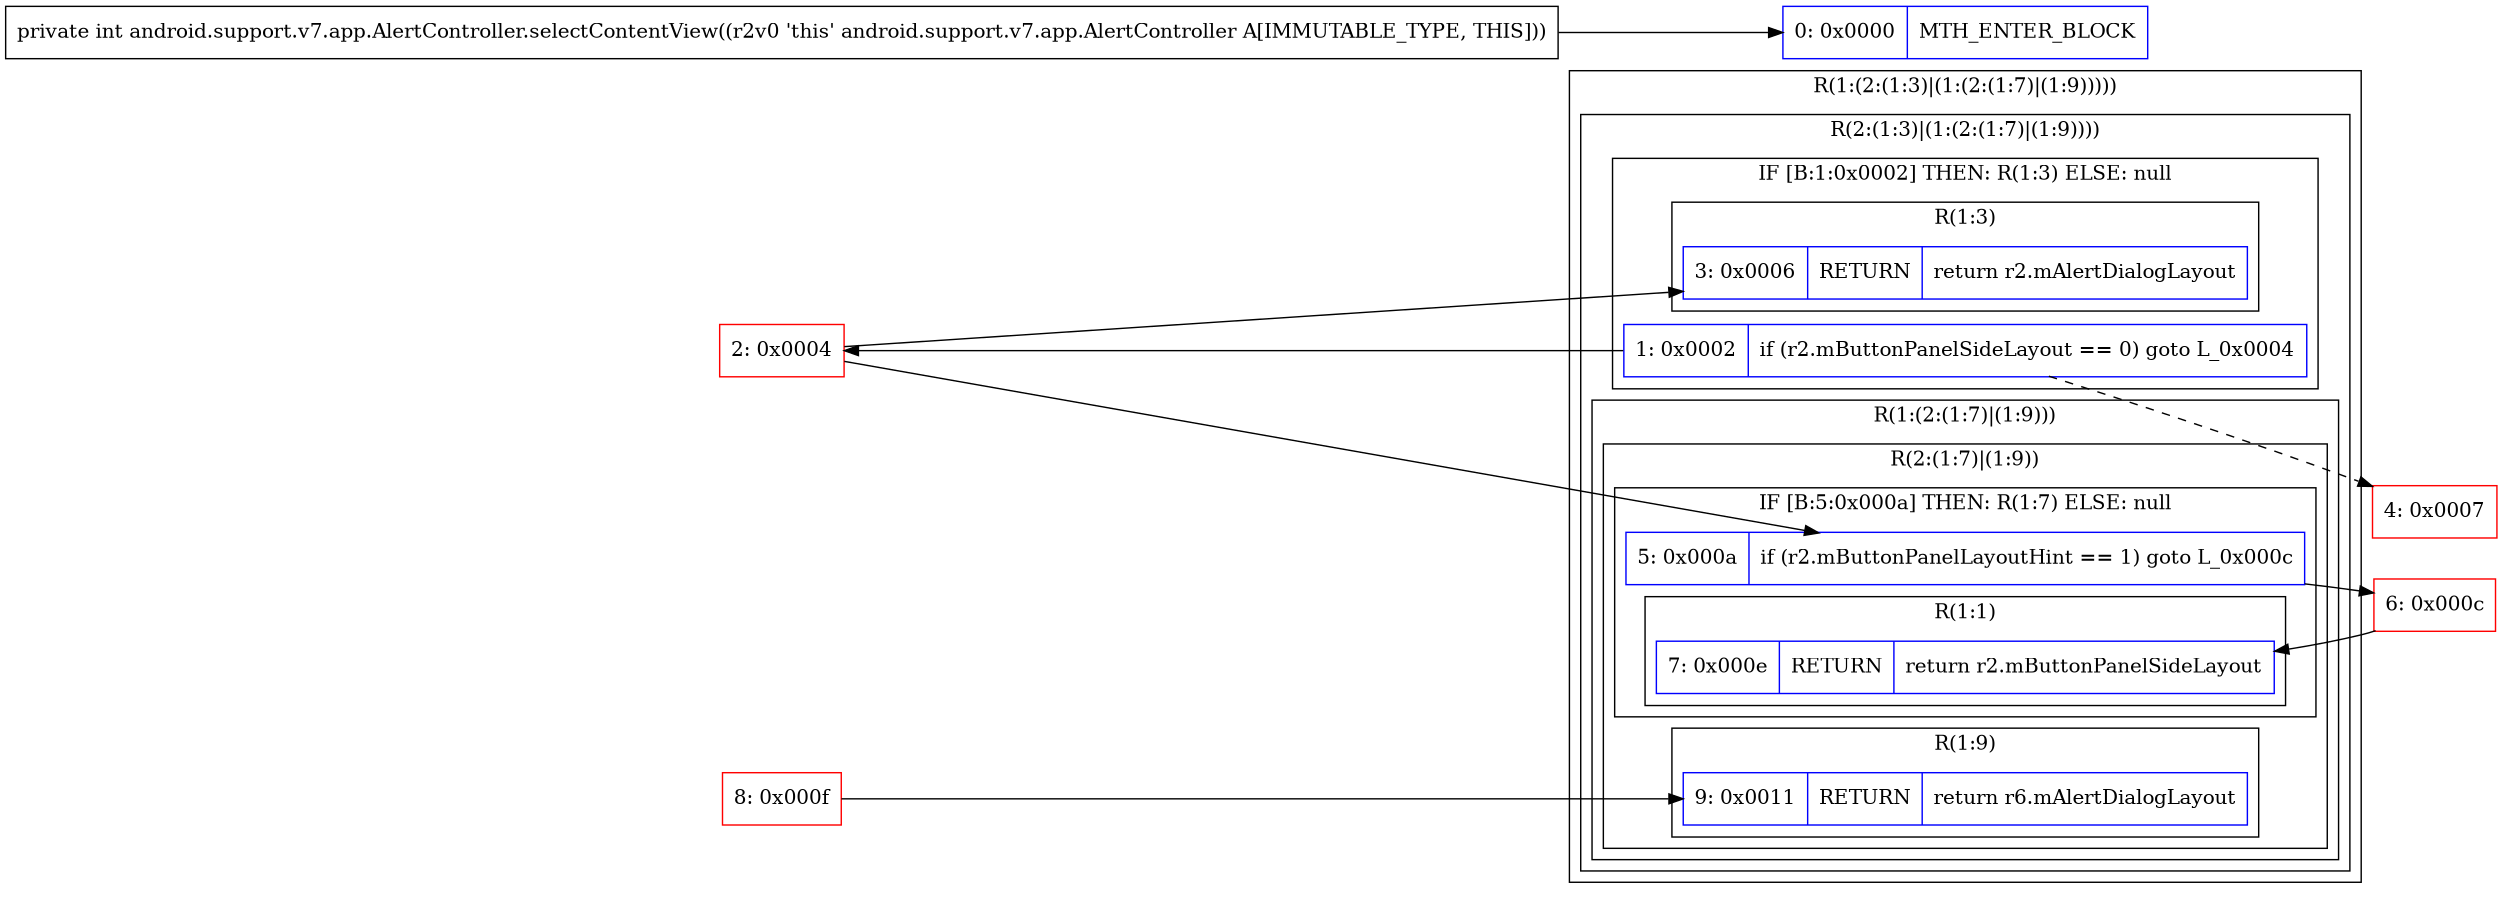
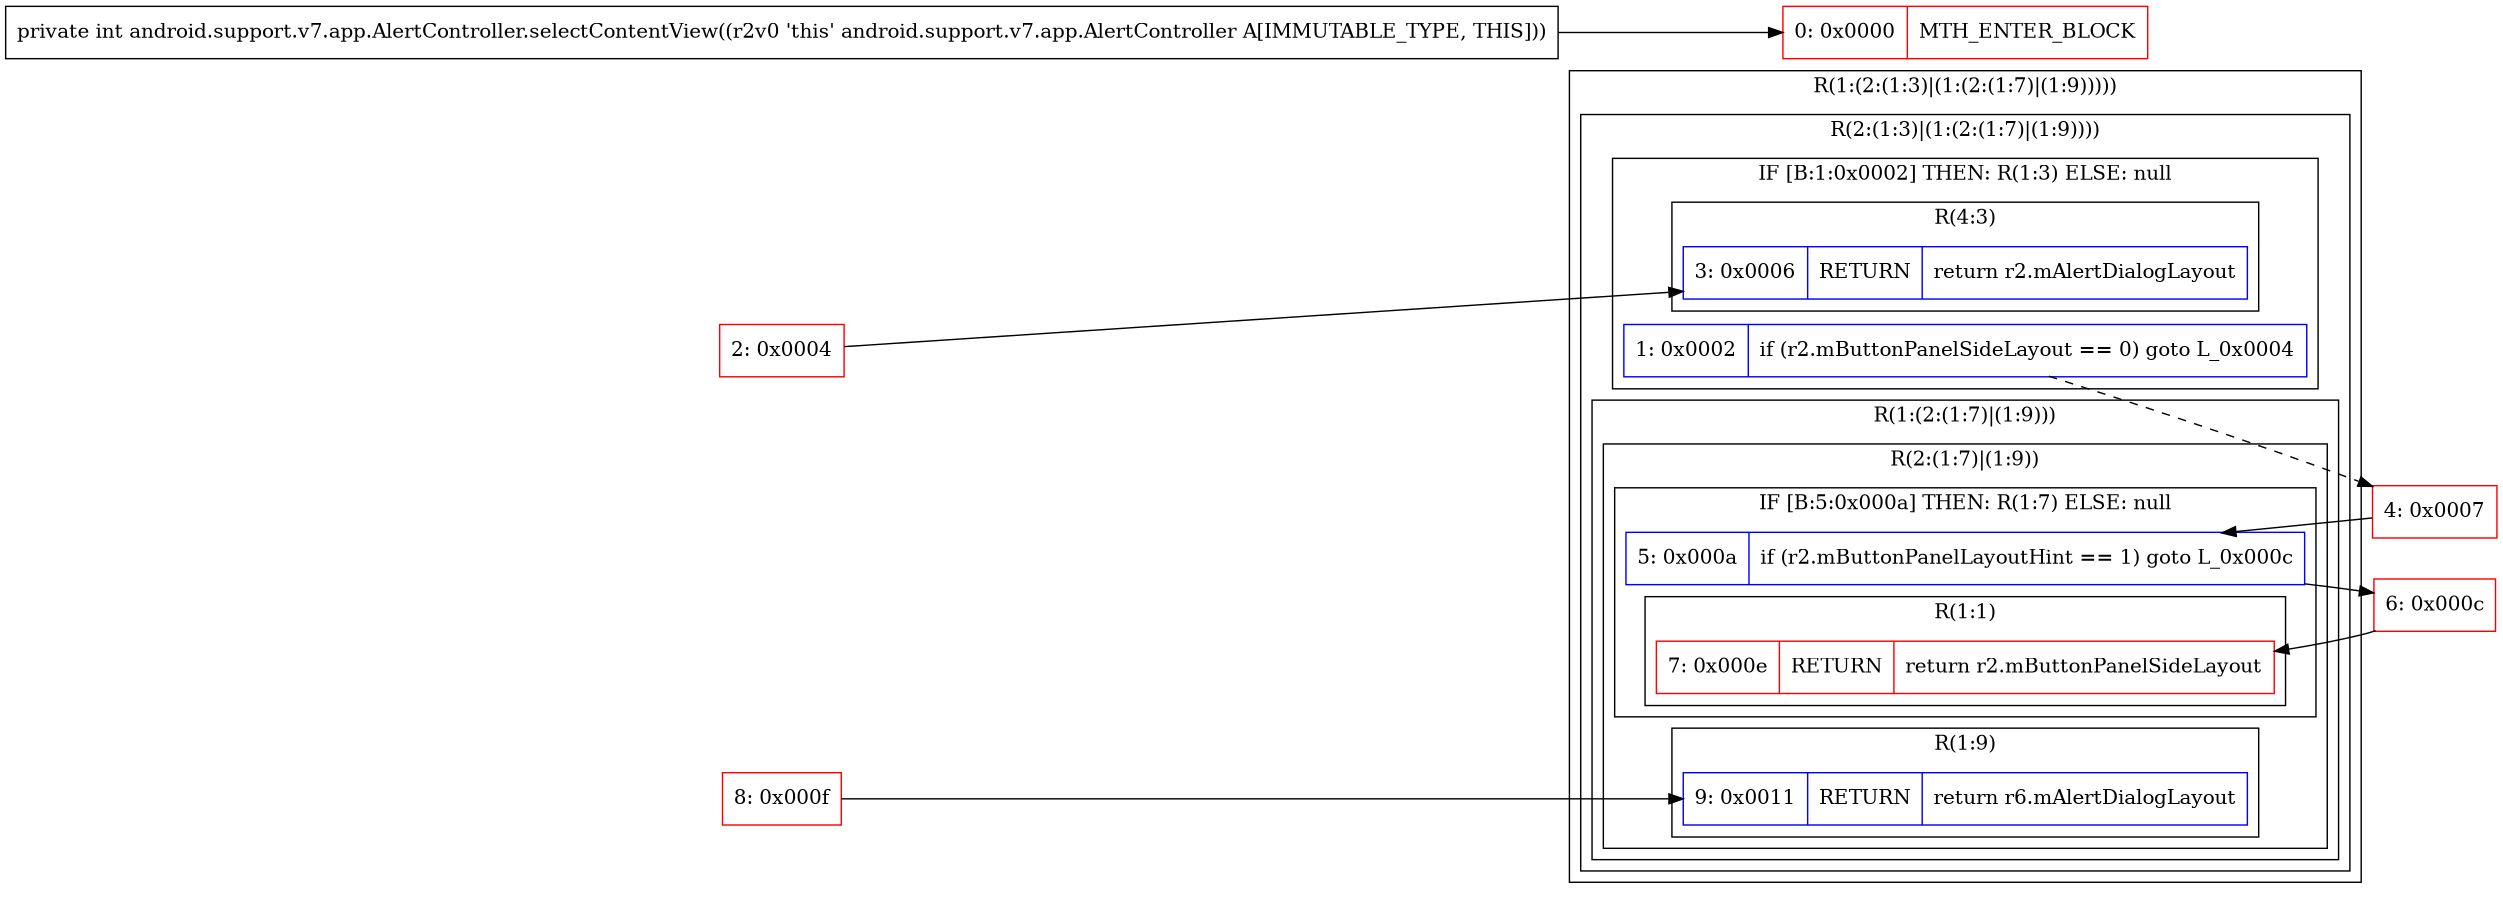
node "0: 0x0000": color blue -> red
cluster "R(1:3)": label "R(1:3)" -> "R(4:3)"
edge "1: 0x0002" -> "2: 0x0004": removed
edge "2: 0x0004" -> "5: 0x000a": now "4: 0x0007" -> "5: 0x000a"
node "7: 0x000e": color blue -> red
